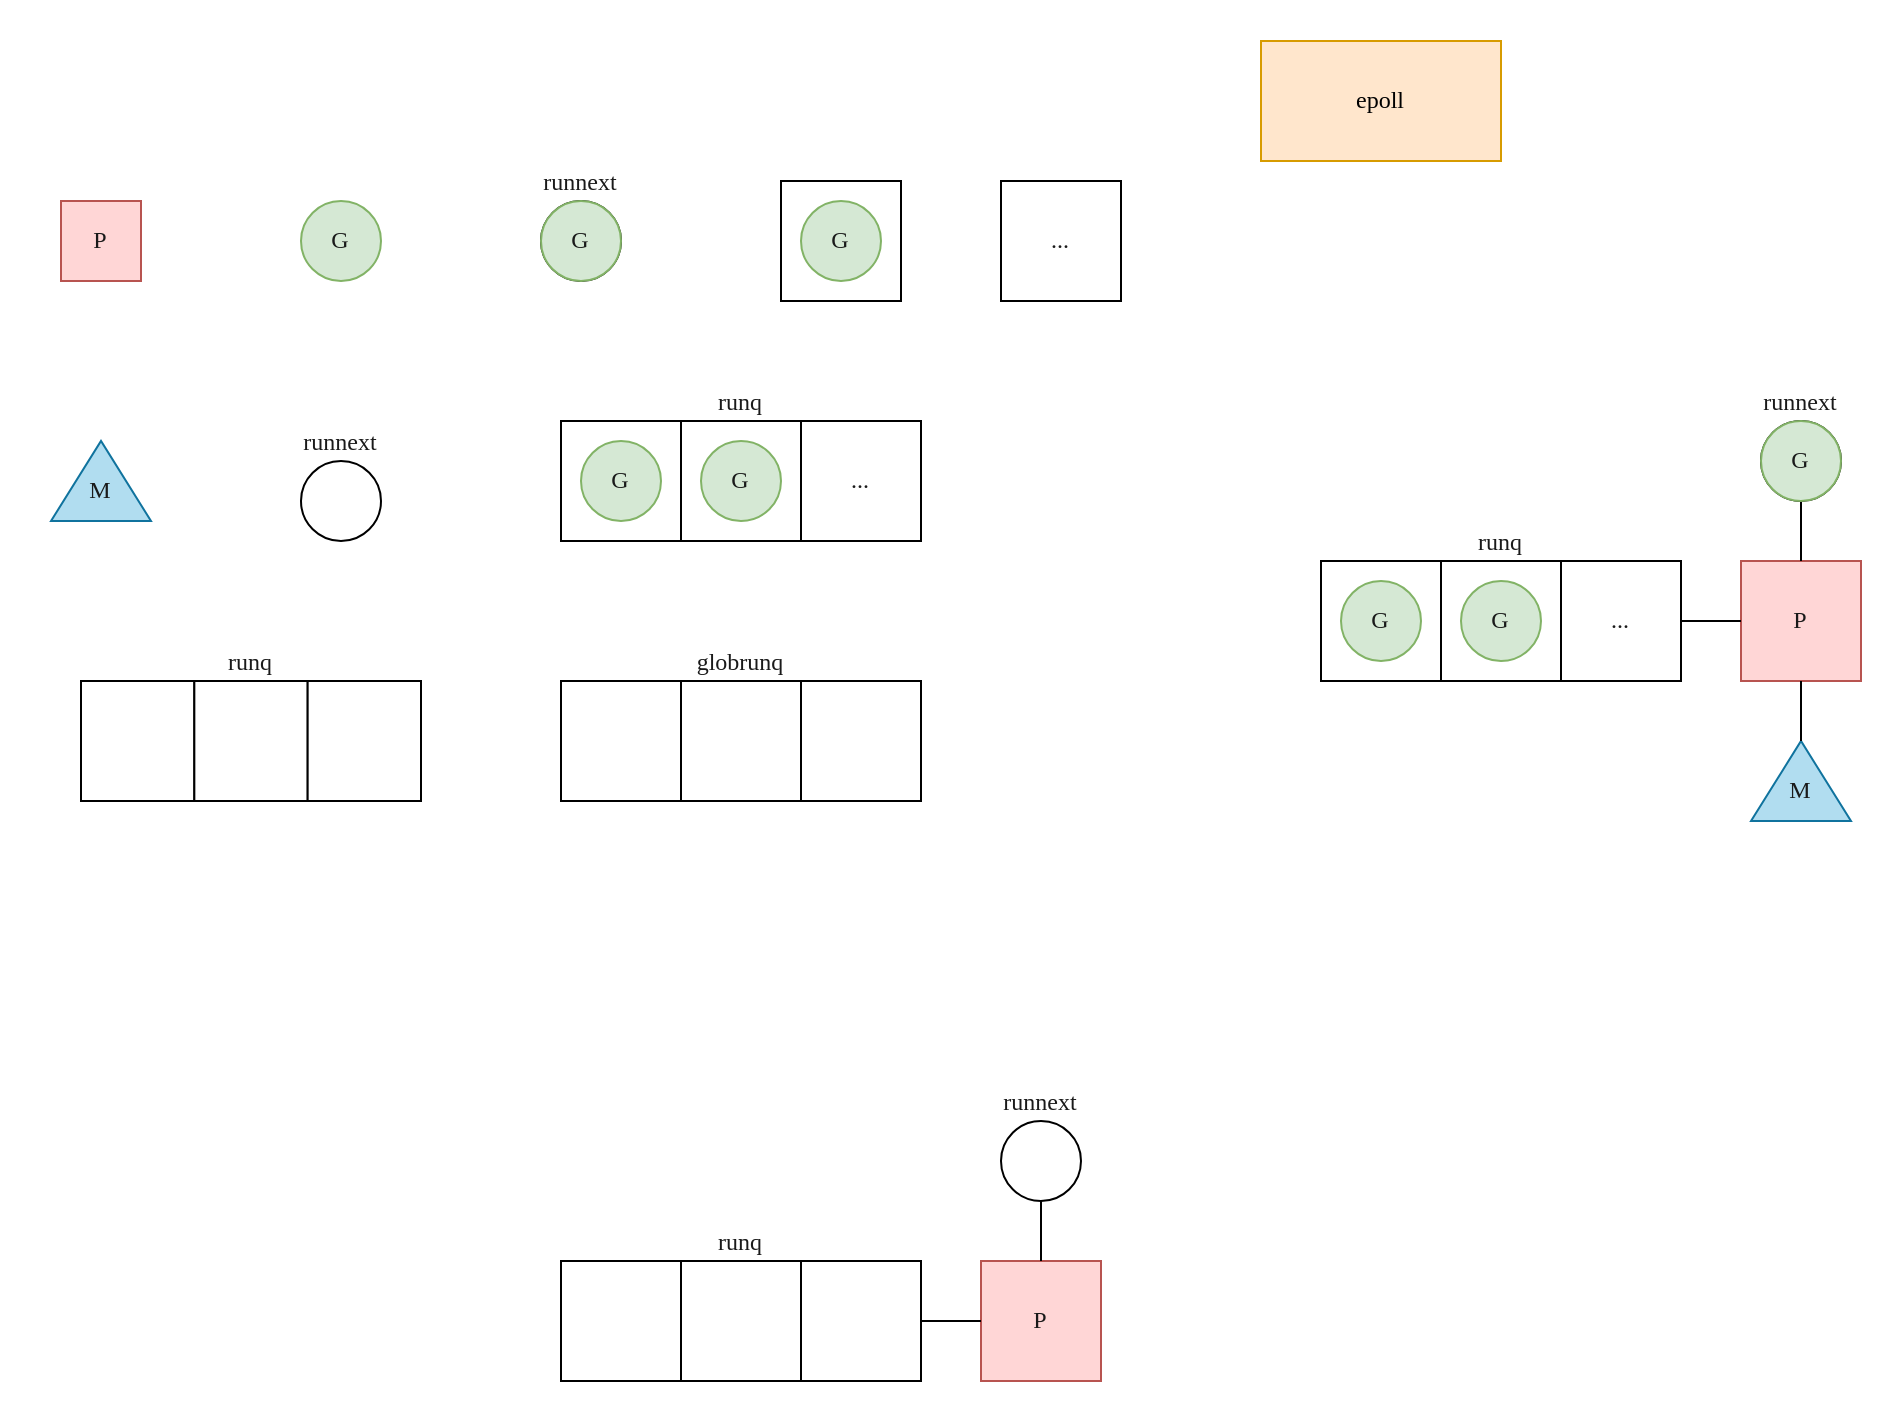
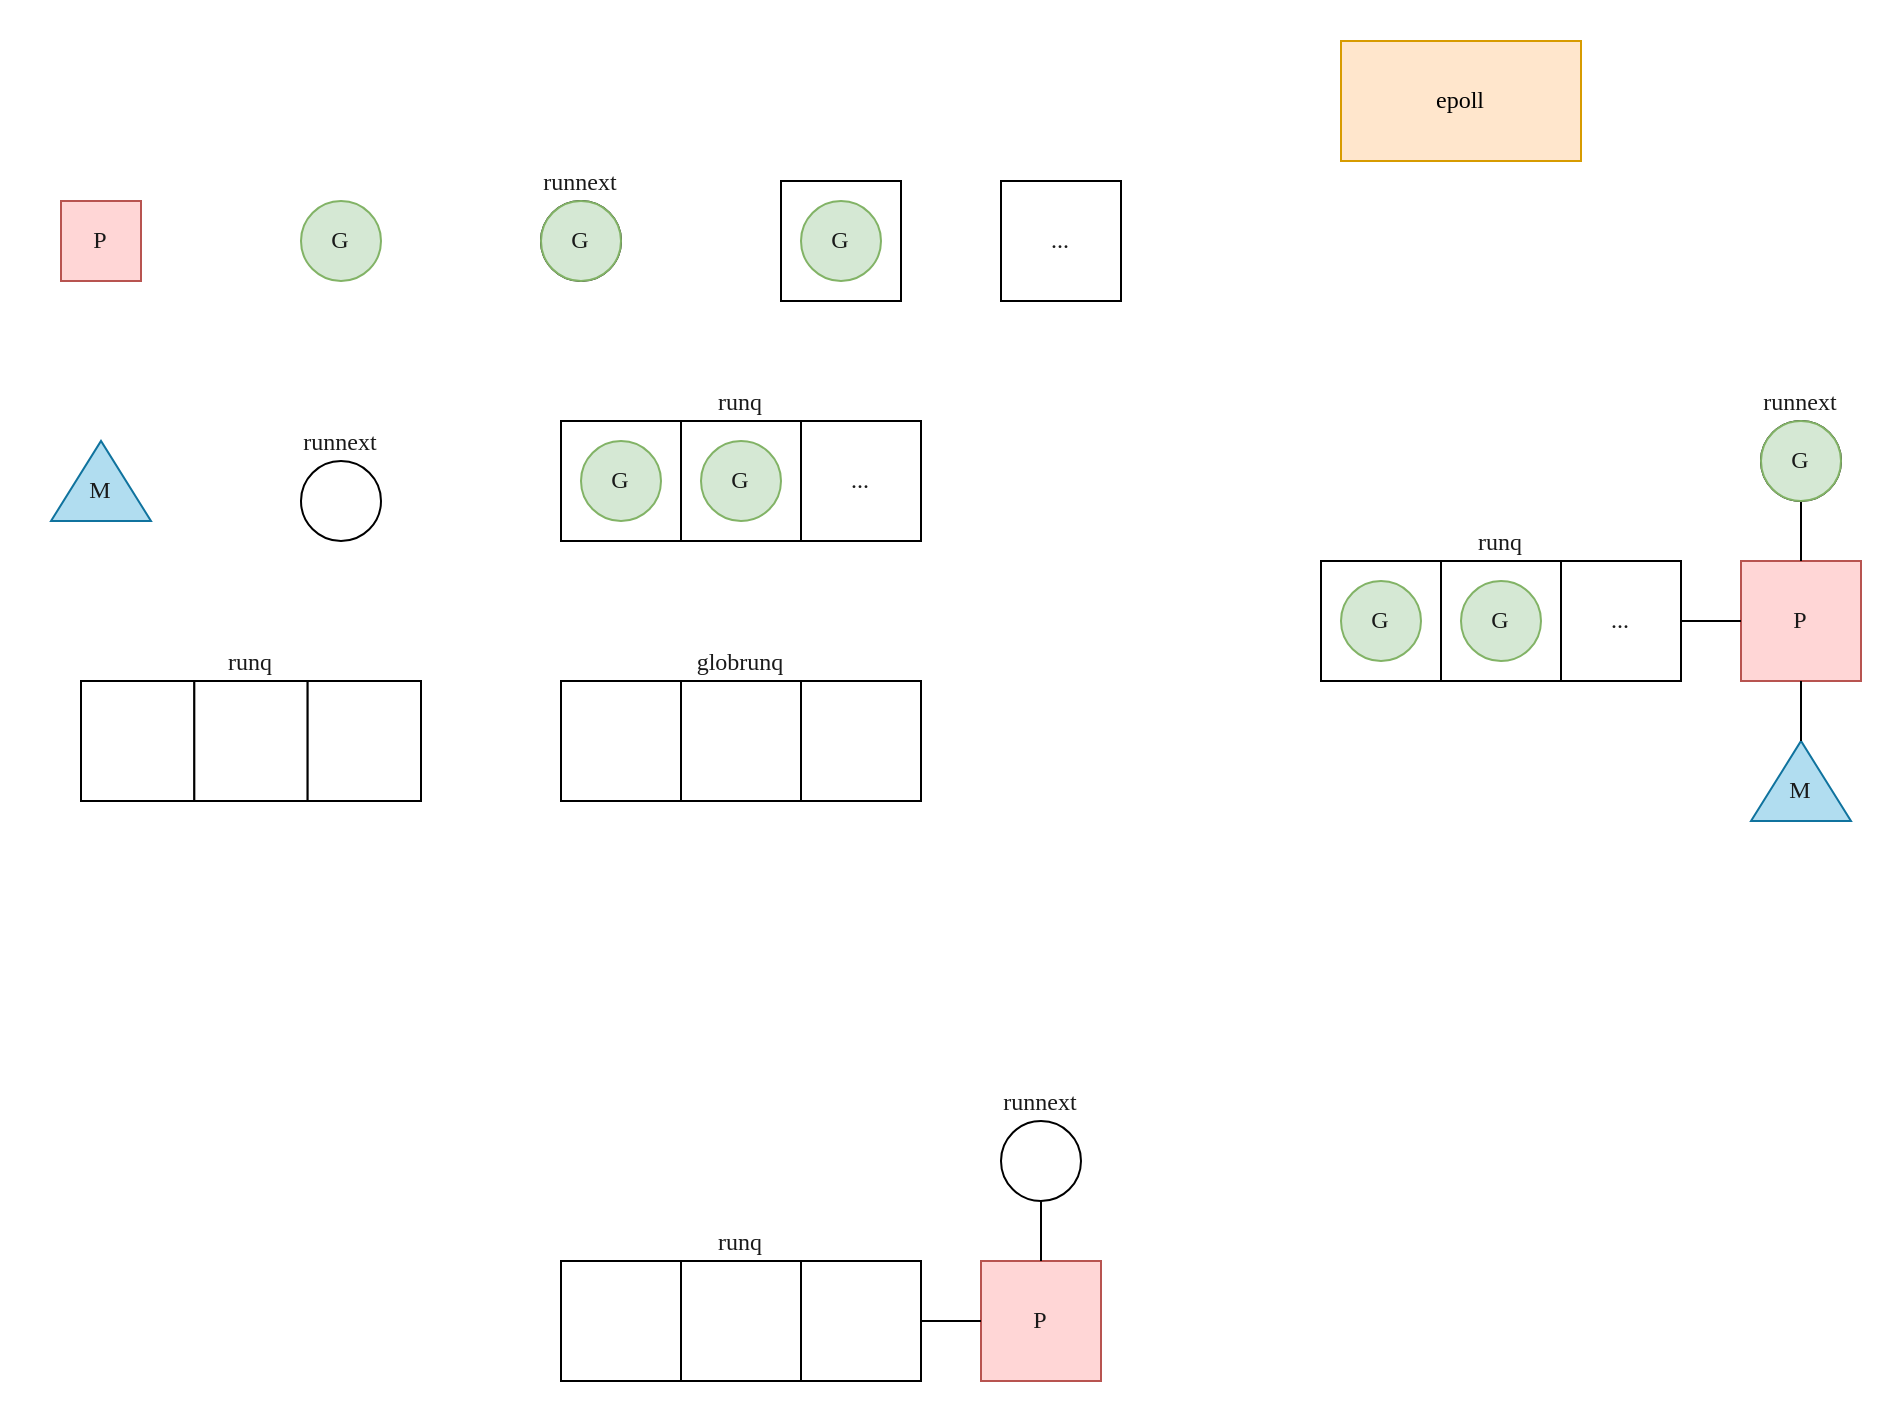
node "epoll": moved (1381, 101) -> (1461, 101)
